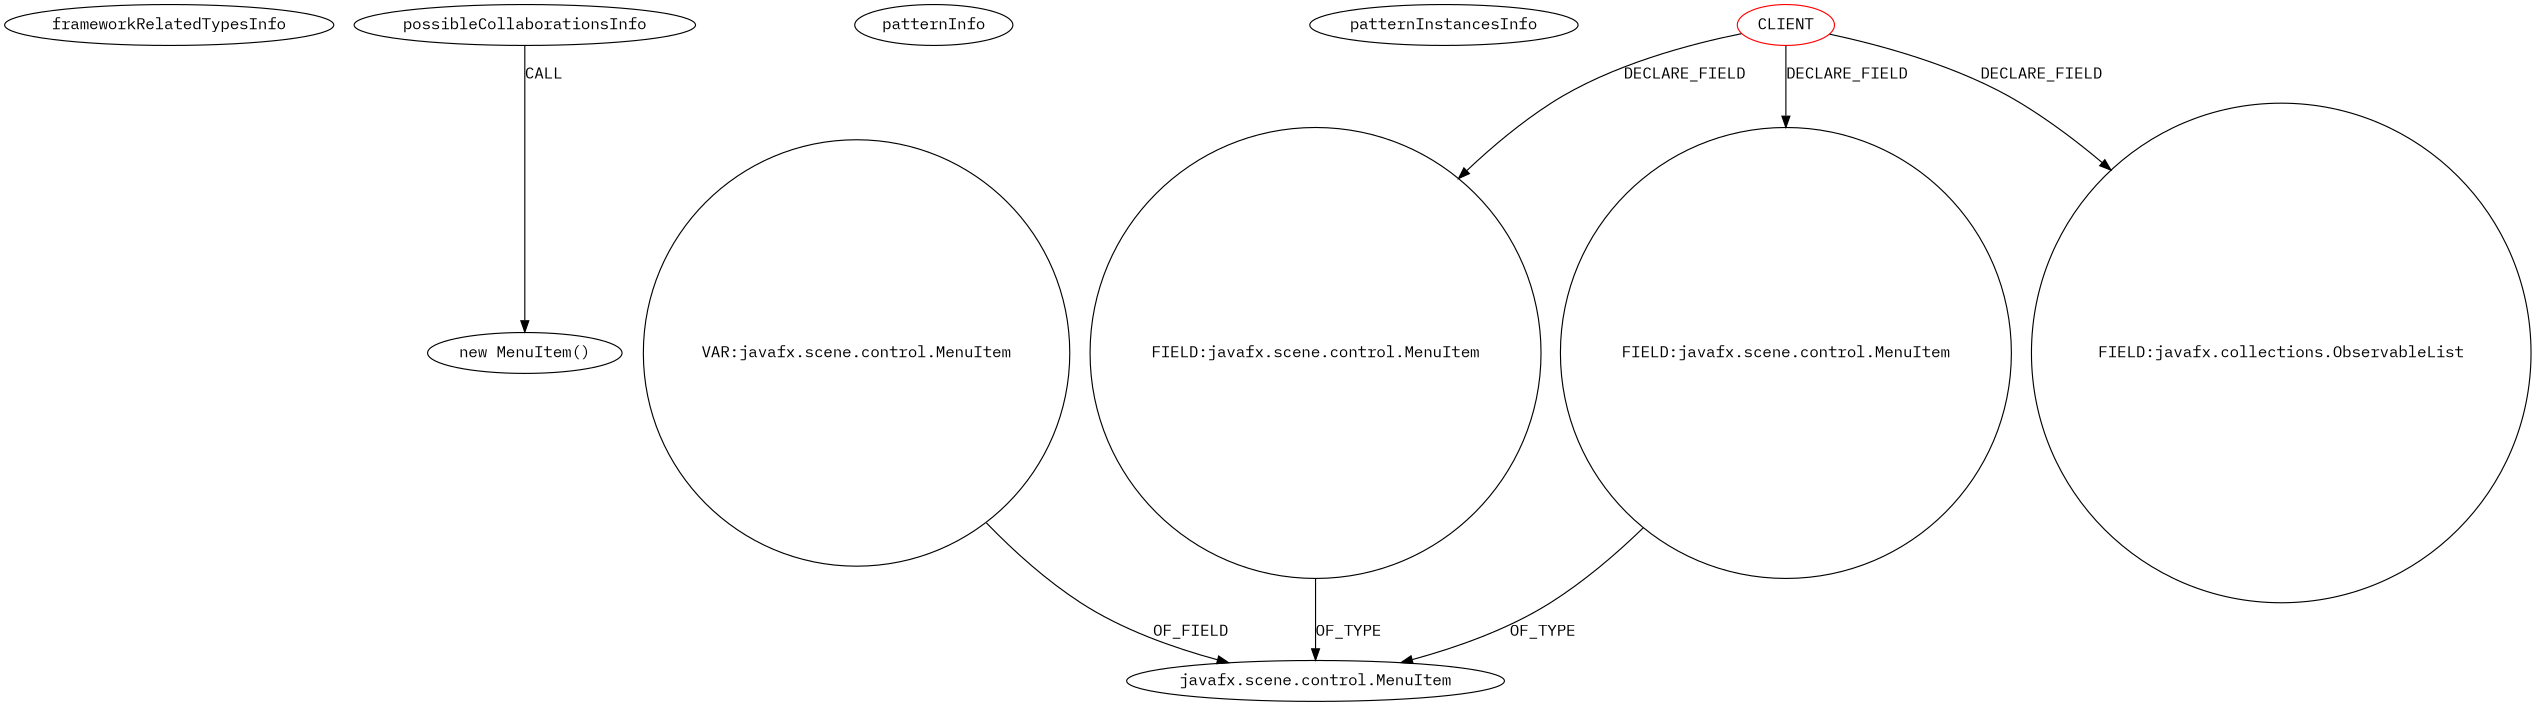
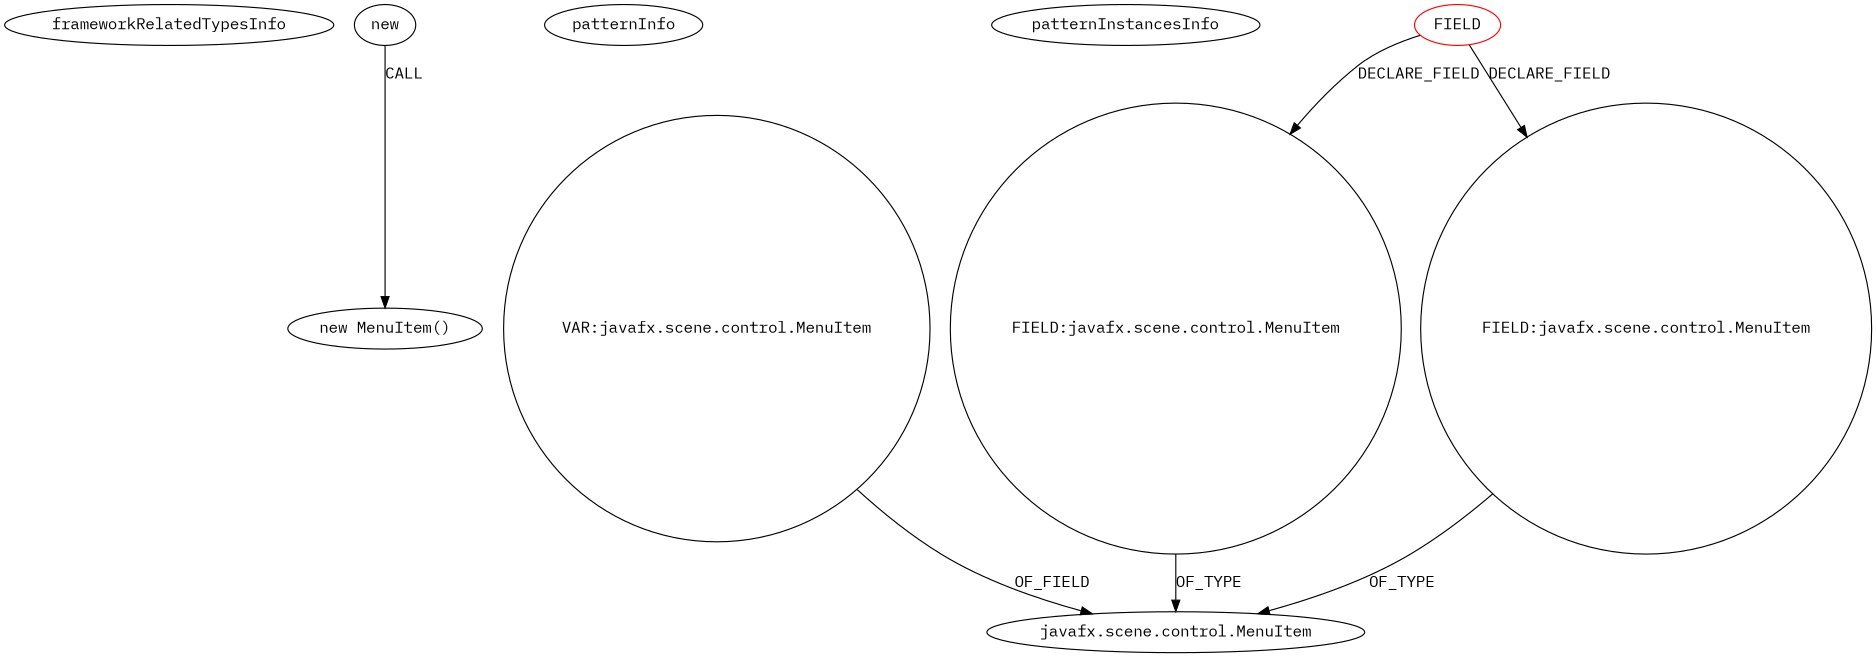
node "possibleCollaborationsInfo": label "possibleCollaborationsInfo" -> "new"
node "CLIENT": label "CLIENT" -> "FIELD"
node "FIELD:javafx.collections.ObservableList": removed
